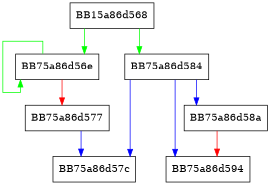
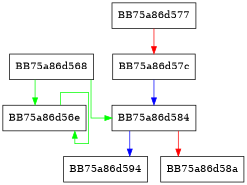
node "BB15a86d568": label "BB15a86d568" -> "BB75a86d568"
edge "BB75a86d56e" -> "BB75a86d577": removed
edge "BB75a86d584" -> "BB75a86d58a": color blue -> red
edge "BB75a86d584" -> "BB75a86d57c": reversed
edge "BB75a86d577" -> "BB75a86d57c": color blue -> red
edge "BB75a86d58a" -> "BB75a86d594": removed
